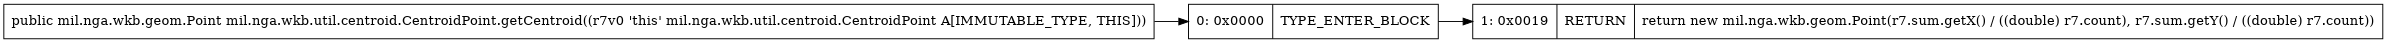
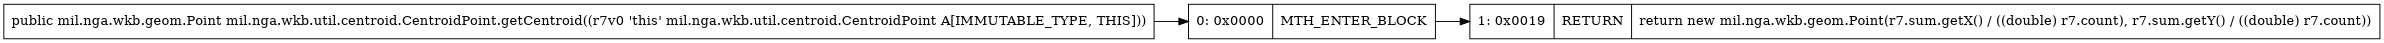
node "0: 0x0000": text "TYPE_ENTER_BLOCK" -> "MTH_ENTER_BLOCK"
